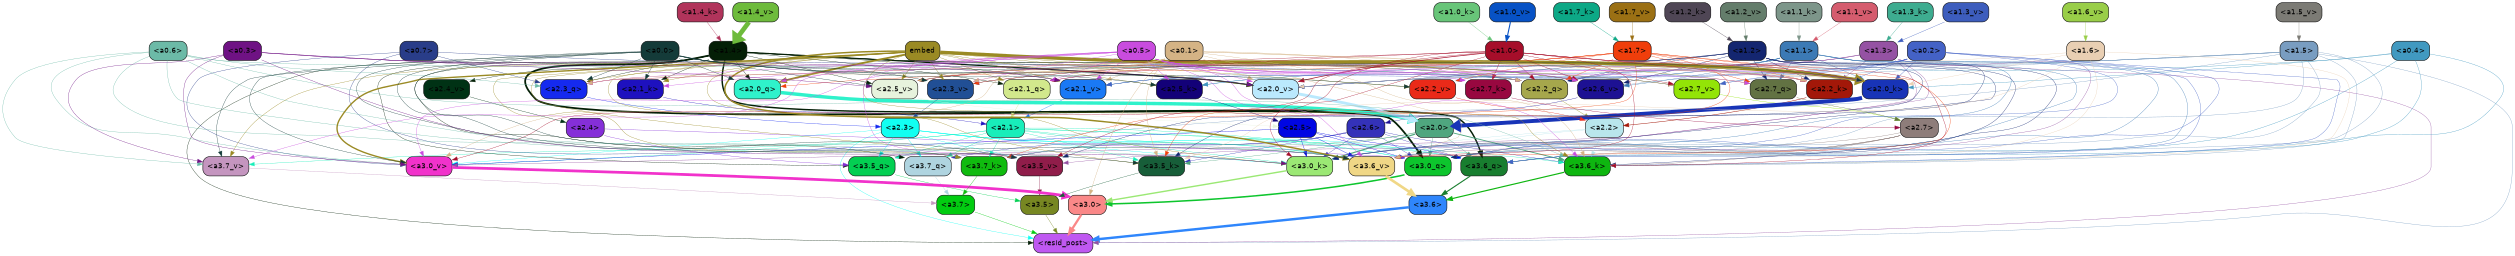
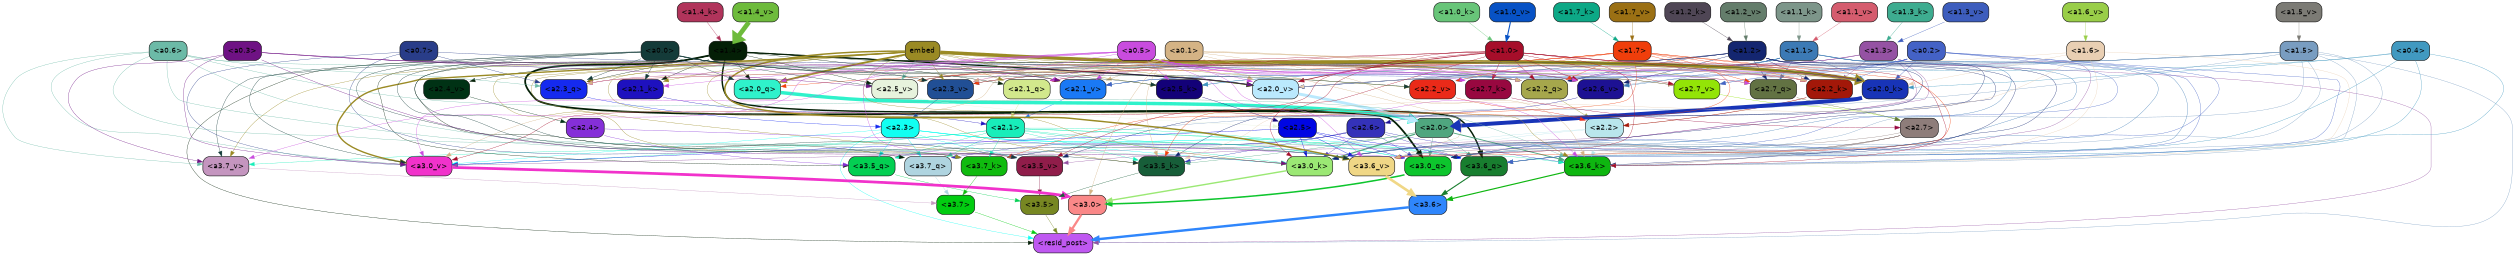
edge "embed" -> "<a2.5_v>": color #9a8a24 -> #6cbaa7
